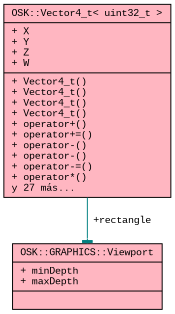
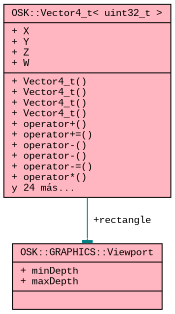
node "OSK::Vector4_t< uint32_t >": text "y 27 más..." -> "y 24 más..."
